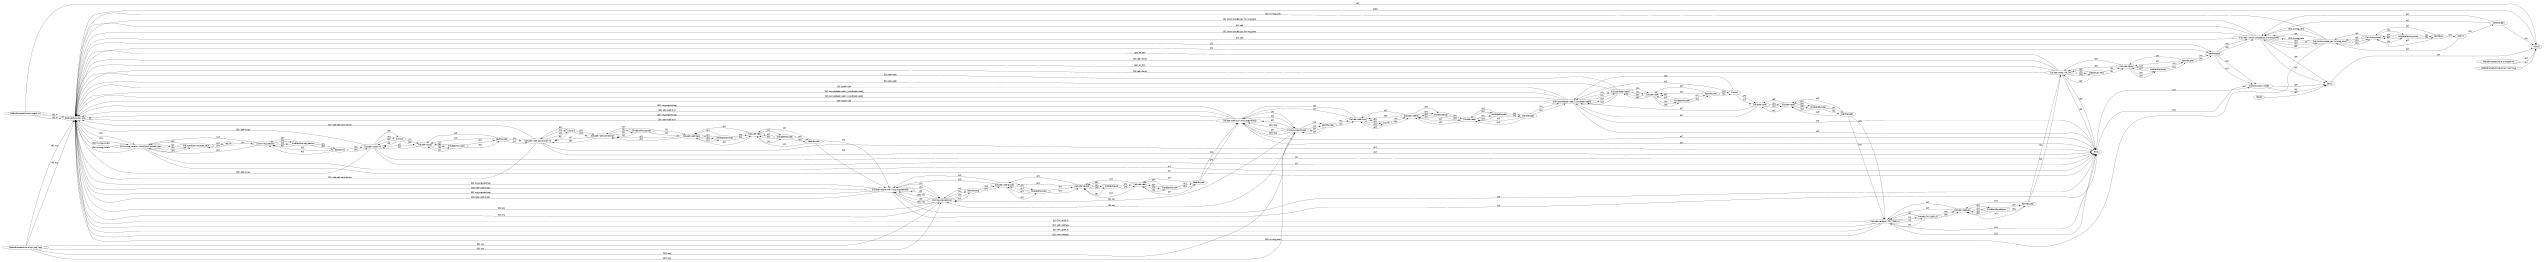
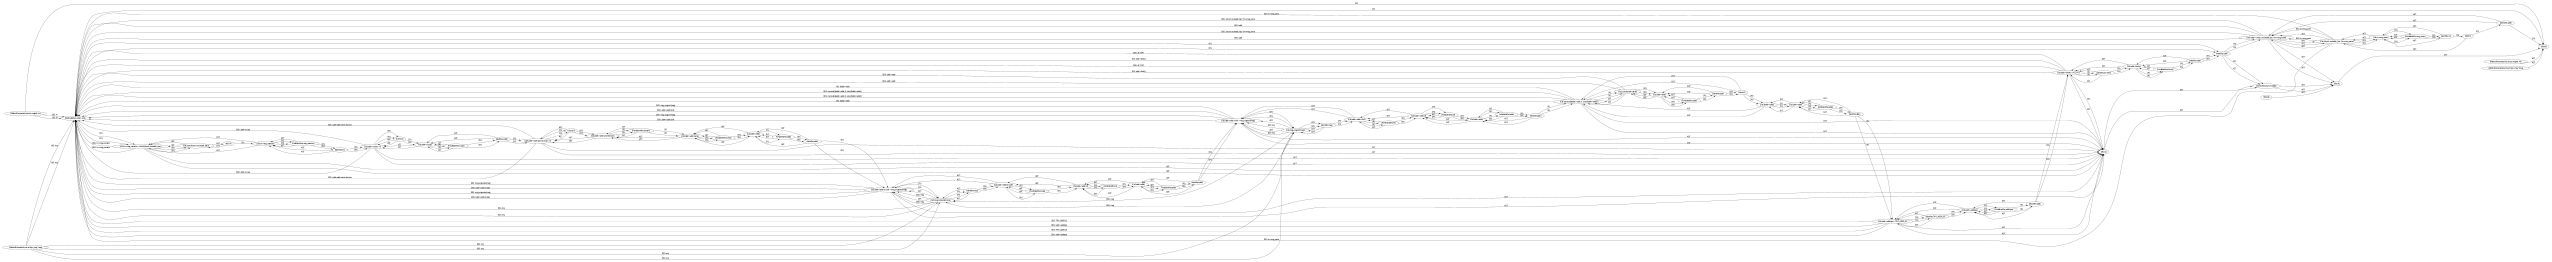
edge "(MethodReturn,static void)" -> "1000102": label "ADDR: " -> "AST: "
node "(Call,ref)": label "(Call,ref)" -> "(FieldIdentifier,ref)"
node "(FieldIdentifier,orignode)": label "(FieldIdentifier,orignode)" -> "(FieldIdentifier,domain)"
